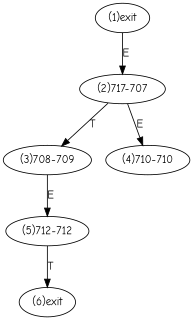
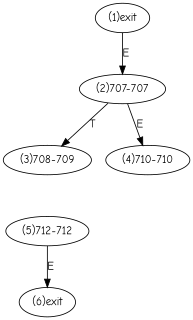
node "(2)717-707": label "(2)717-707" -> "(2)707-707"
edge "(3)708-709" -> "(5)712-712": removed, label "E"
edge "(5)712-712" -> "(6)exit": label "T" -> "E"
